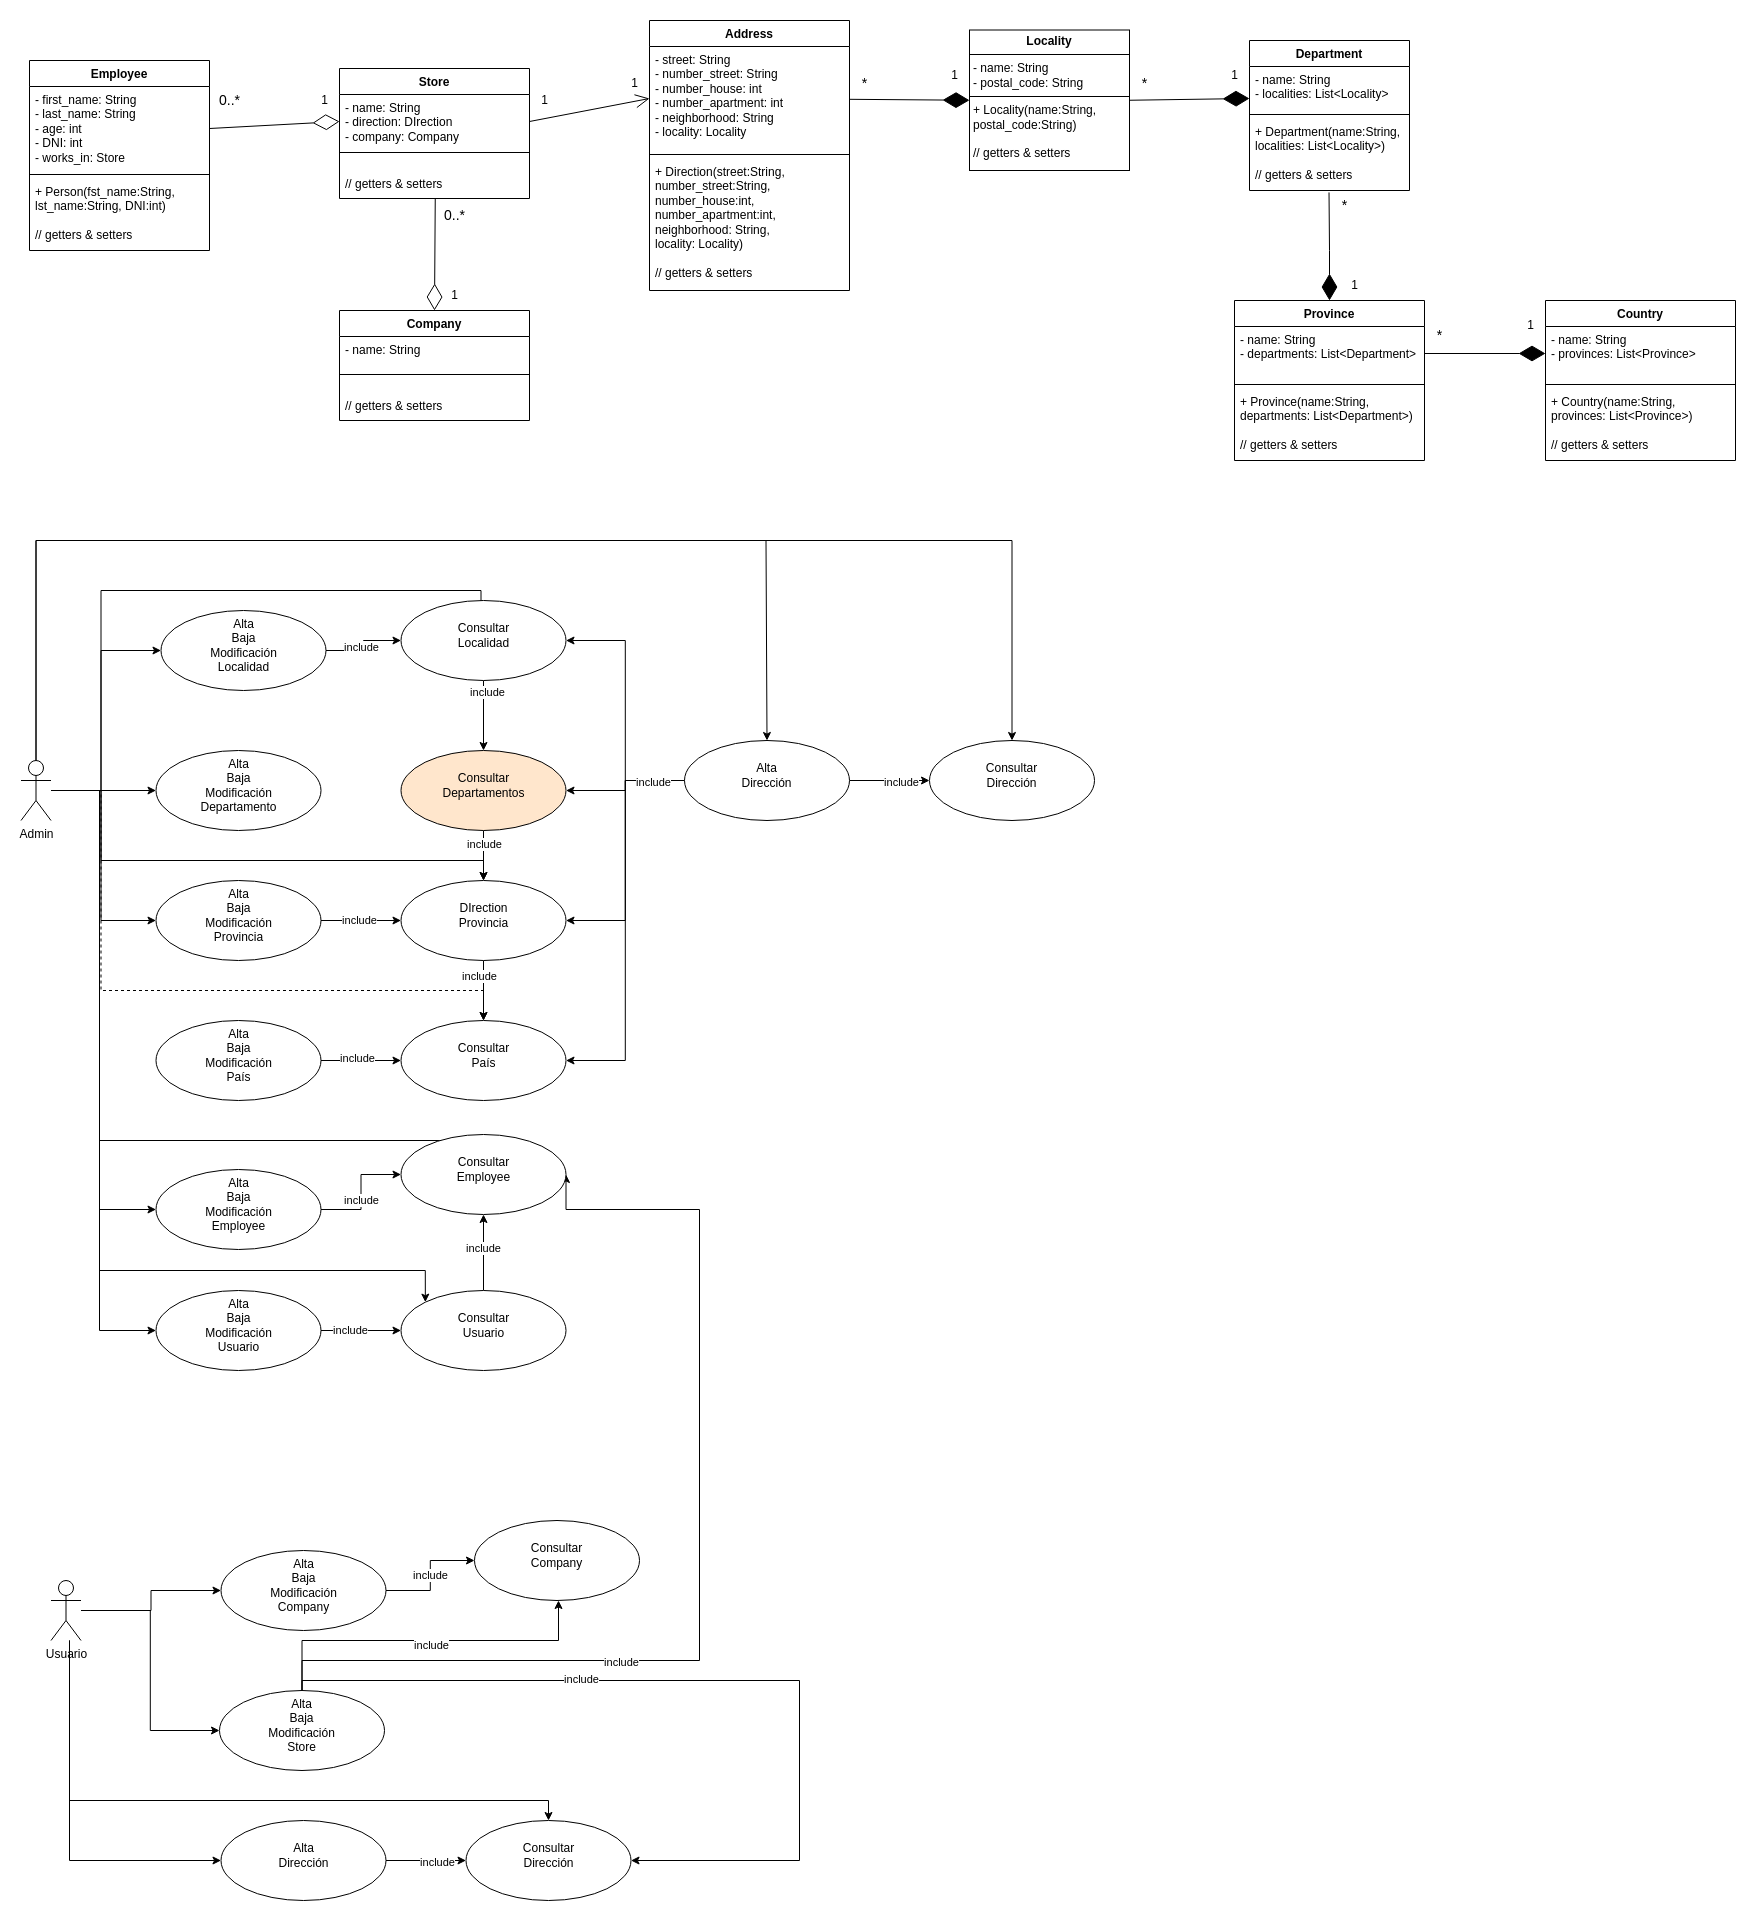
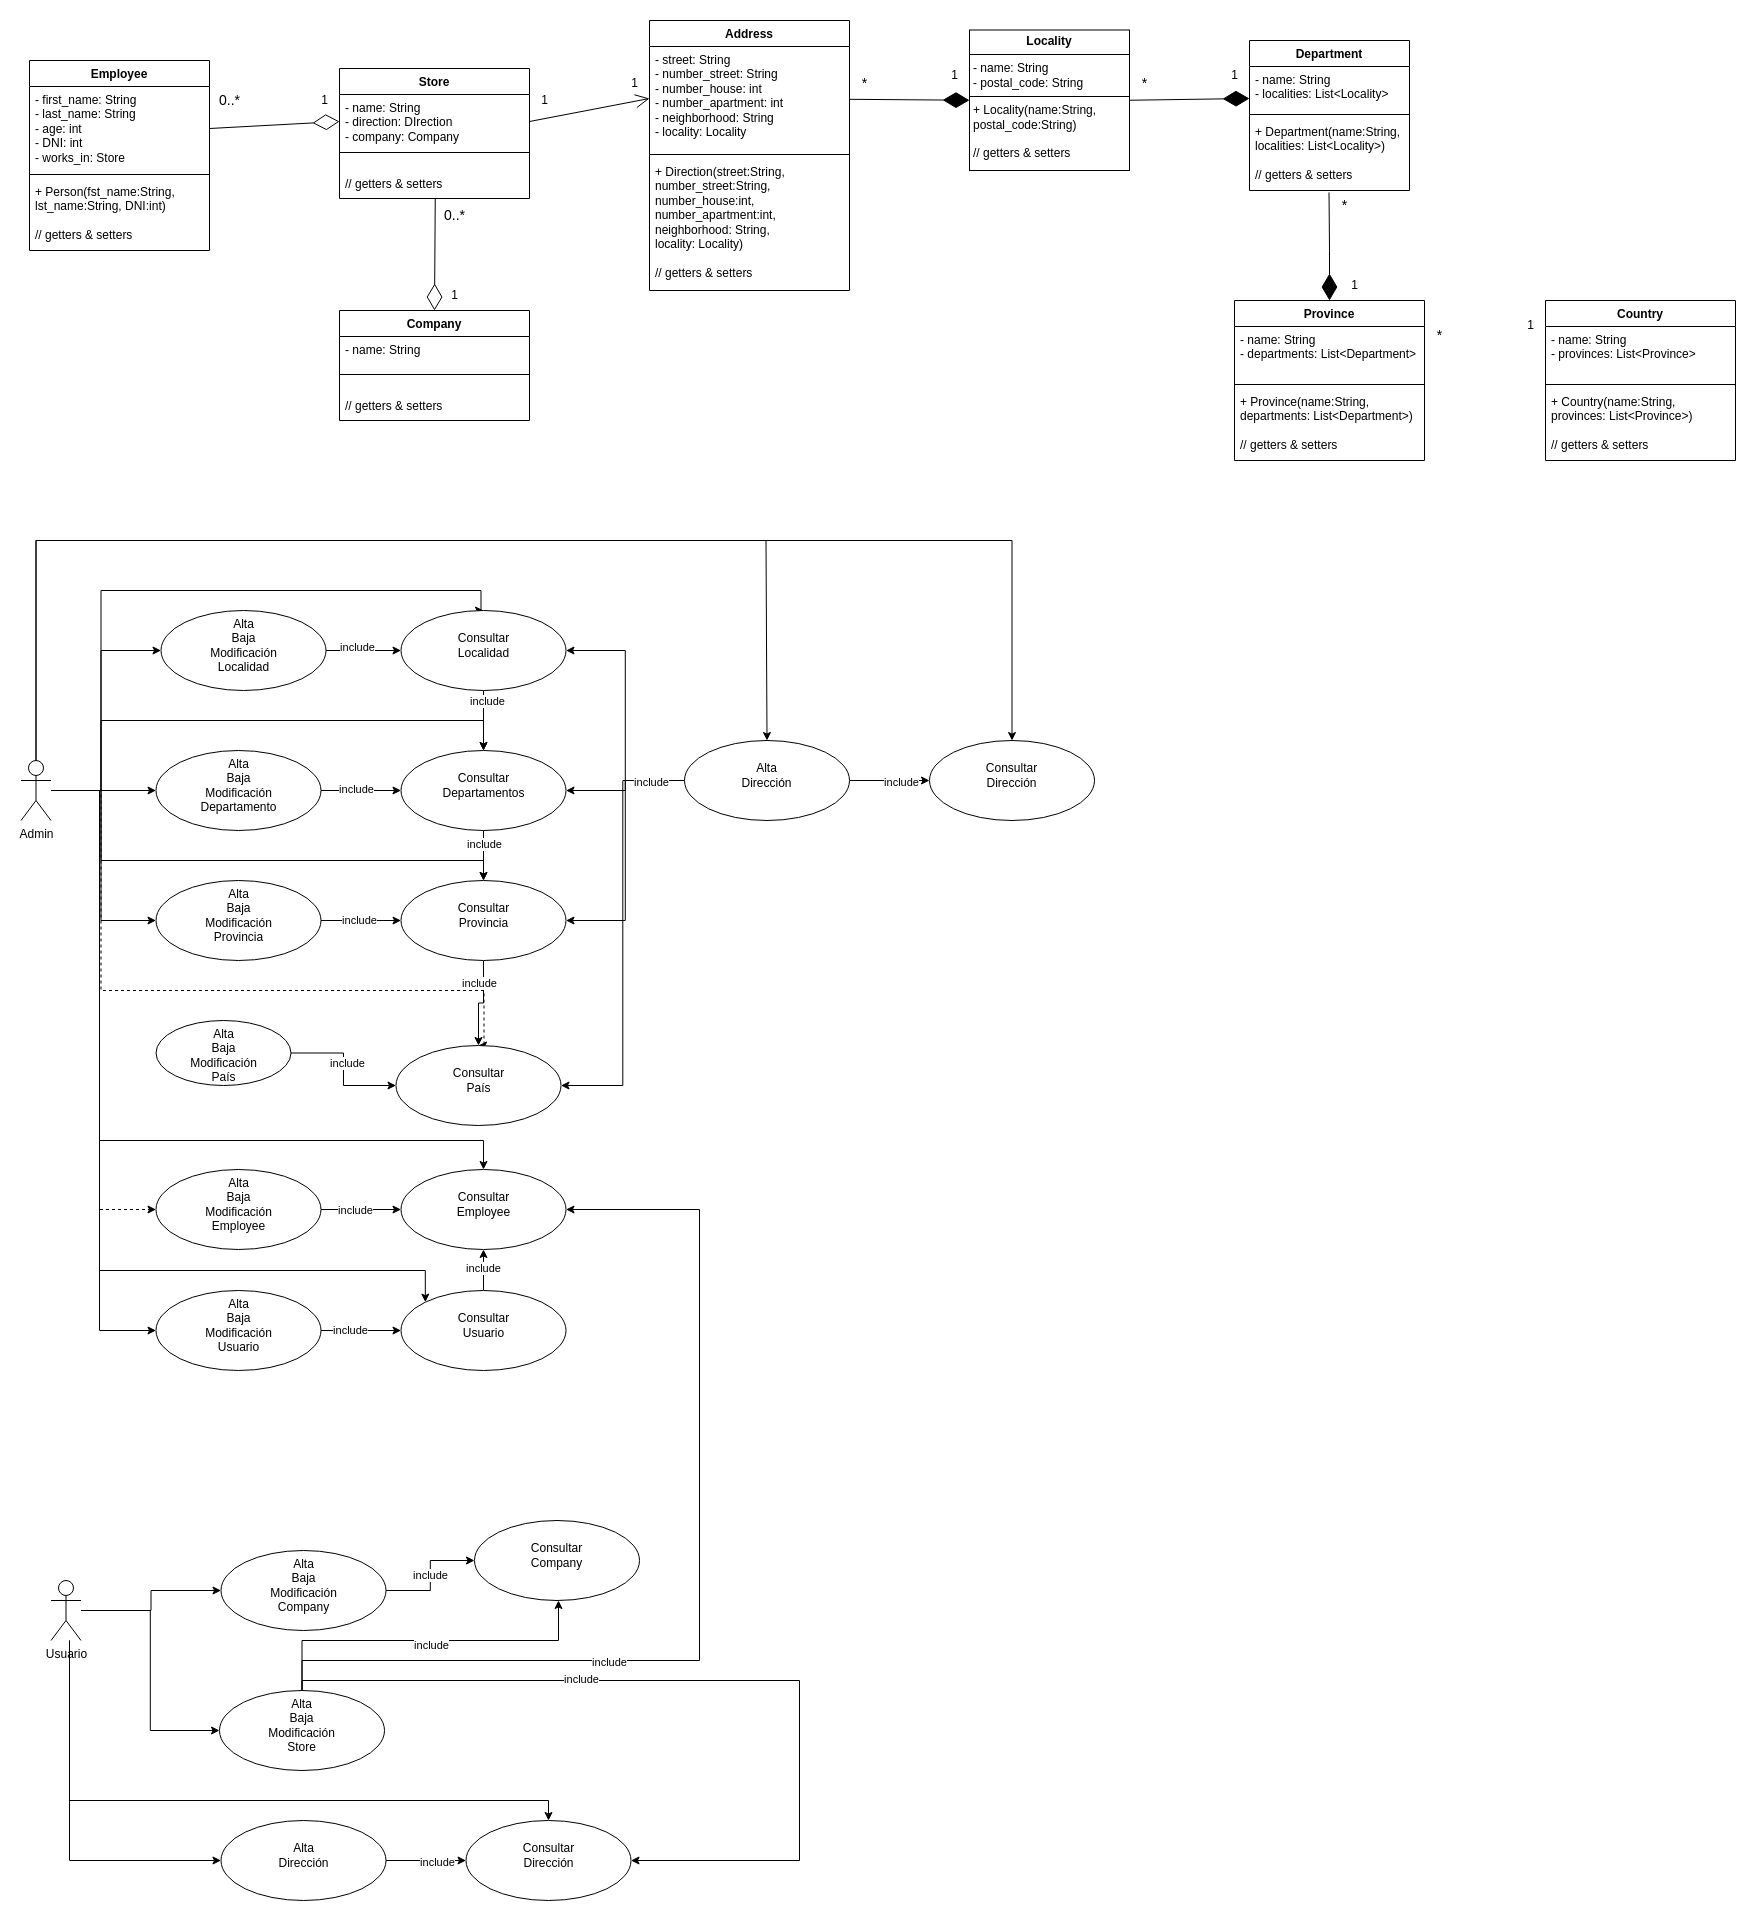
edge "- name: String - departments: List<Department>" -> "- name: String - provinces: List<Province>": removed
node "Consultar Localidad": moved (484, 641) -> (484, 651)
edge "Admin" -> "Consultar Departamentos": added
edge "Alta Baja Modificación Departamento" -> "Consultar Departamentos": added, label "include"
node "Consultar Departamentos": fillcolor #ffe6cc -> #ffffff
node "DIrection Provincia": label "DIrection Provincia" -> "Consultar Provincia"
node "Alta Baja Modificación País": size 165x80 -> 135x65
node "Consultar País": moved (484, 1061) -> (479, 1086)
node "Consultar Employee": moved (484, 1175) -> (484, 1210)
edge "Admin" -> "Alta Baja Modificación Employee": style solid -> dashed
